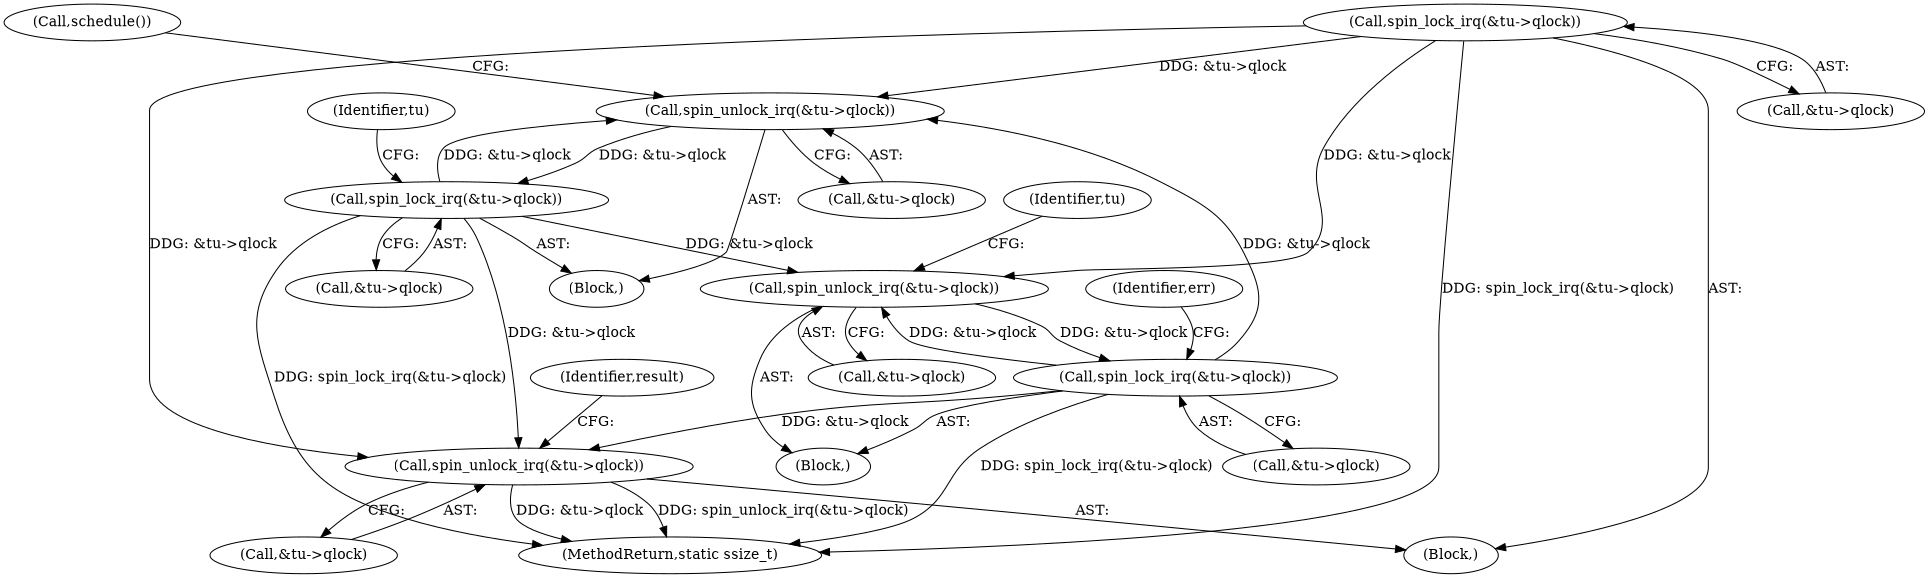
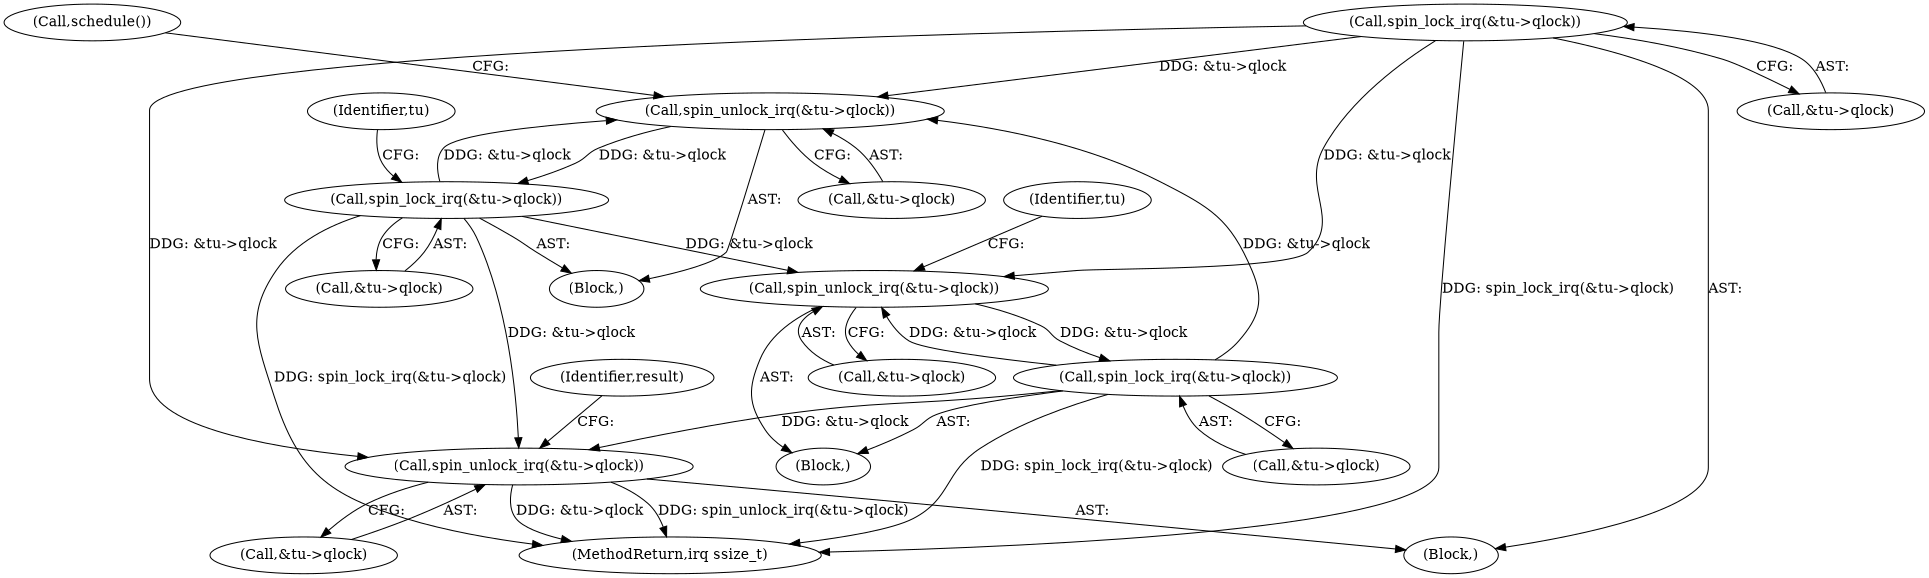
node "(Identifier,err)": removed
node "(MethodReturn,static ssize_t)": label "(MethodReturn,static ssize_t)" -> "(MethodReturn,irq ssize_t)"
